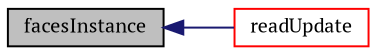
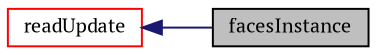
edge "readUpdate" -> "facesInstance": reversed
